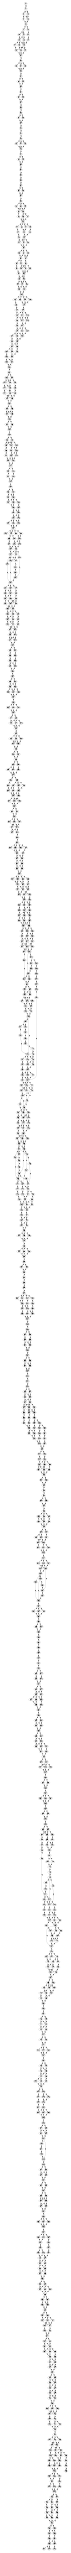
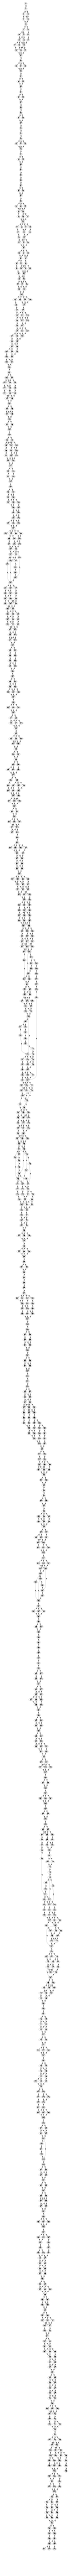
edge "S420" -> "S426": now "S420" -> "S419"
edge "S752" -> "S754": now "S750" -> "S754"
